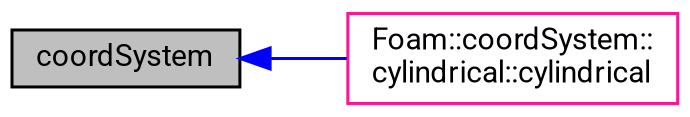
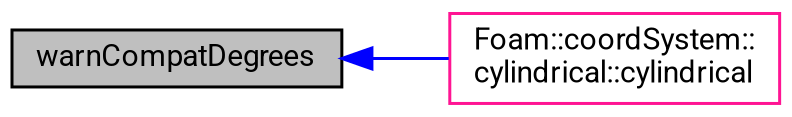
node "coordSystem": label "coordSystem" -> "warnCompatDegrees"
